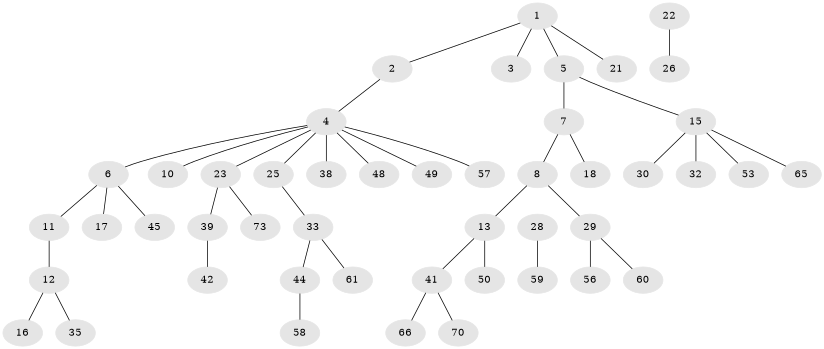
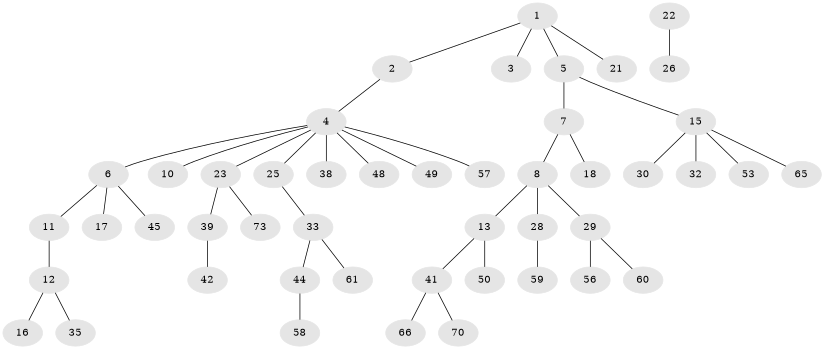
edge "8" -- "28": added
